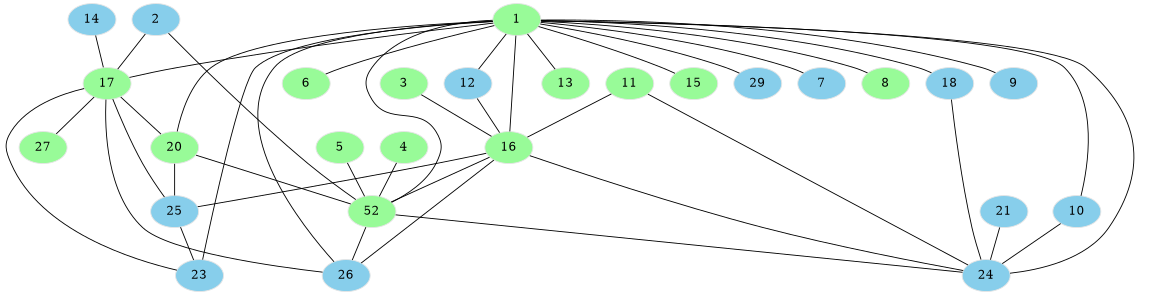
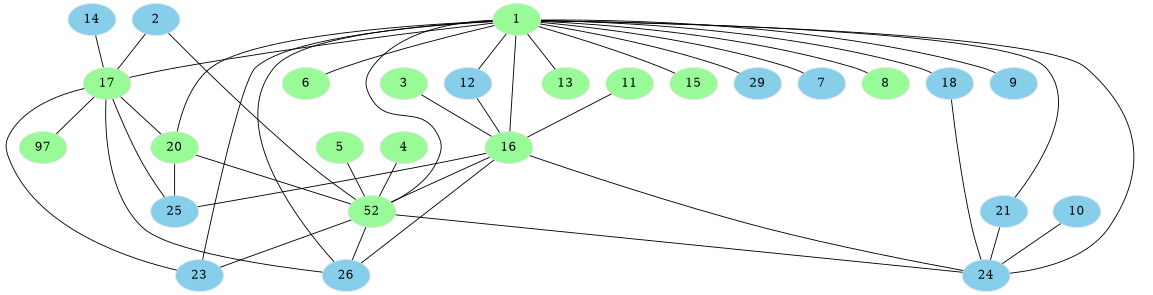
edge "1" -- "10": now "1" -- "21"
node "27": label "27" -> "97"
edge "11" -- "24": removed
edge "25" -- "23": now "52" -- "23"
